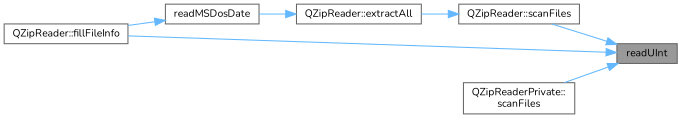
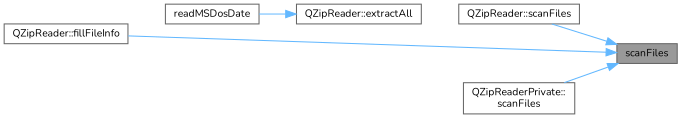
edge "QZipReader::extractAll" -> "QZipReader::scanFiles": removed
edge "QZipReader::fillFileInfo" -> "readMSDosDate": removed
node "readUInt": label "readUInt" -> "scanFiles"
